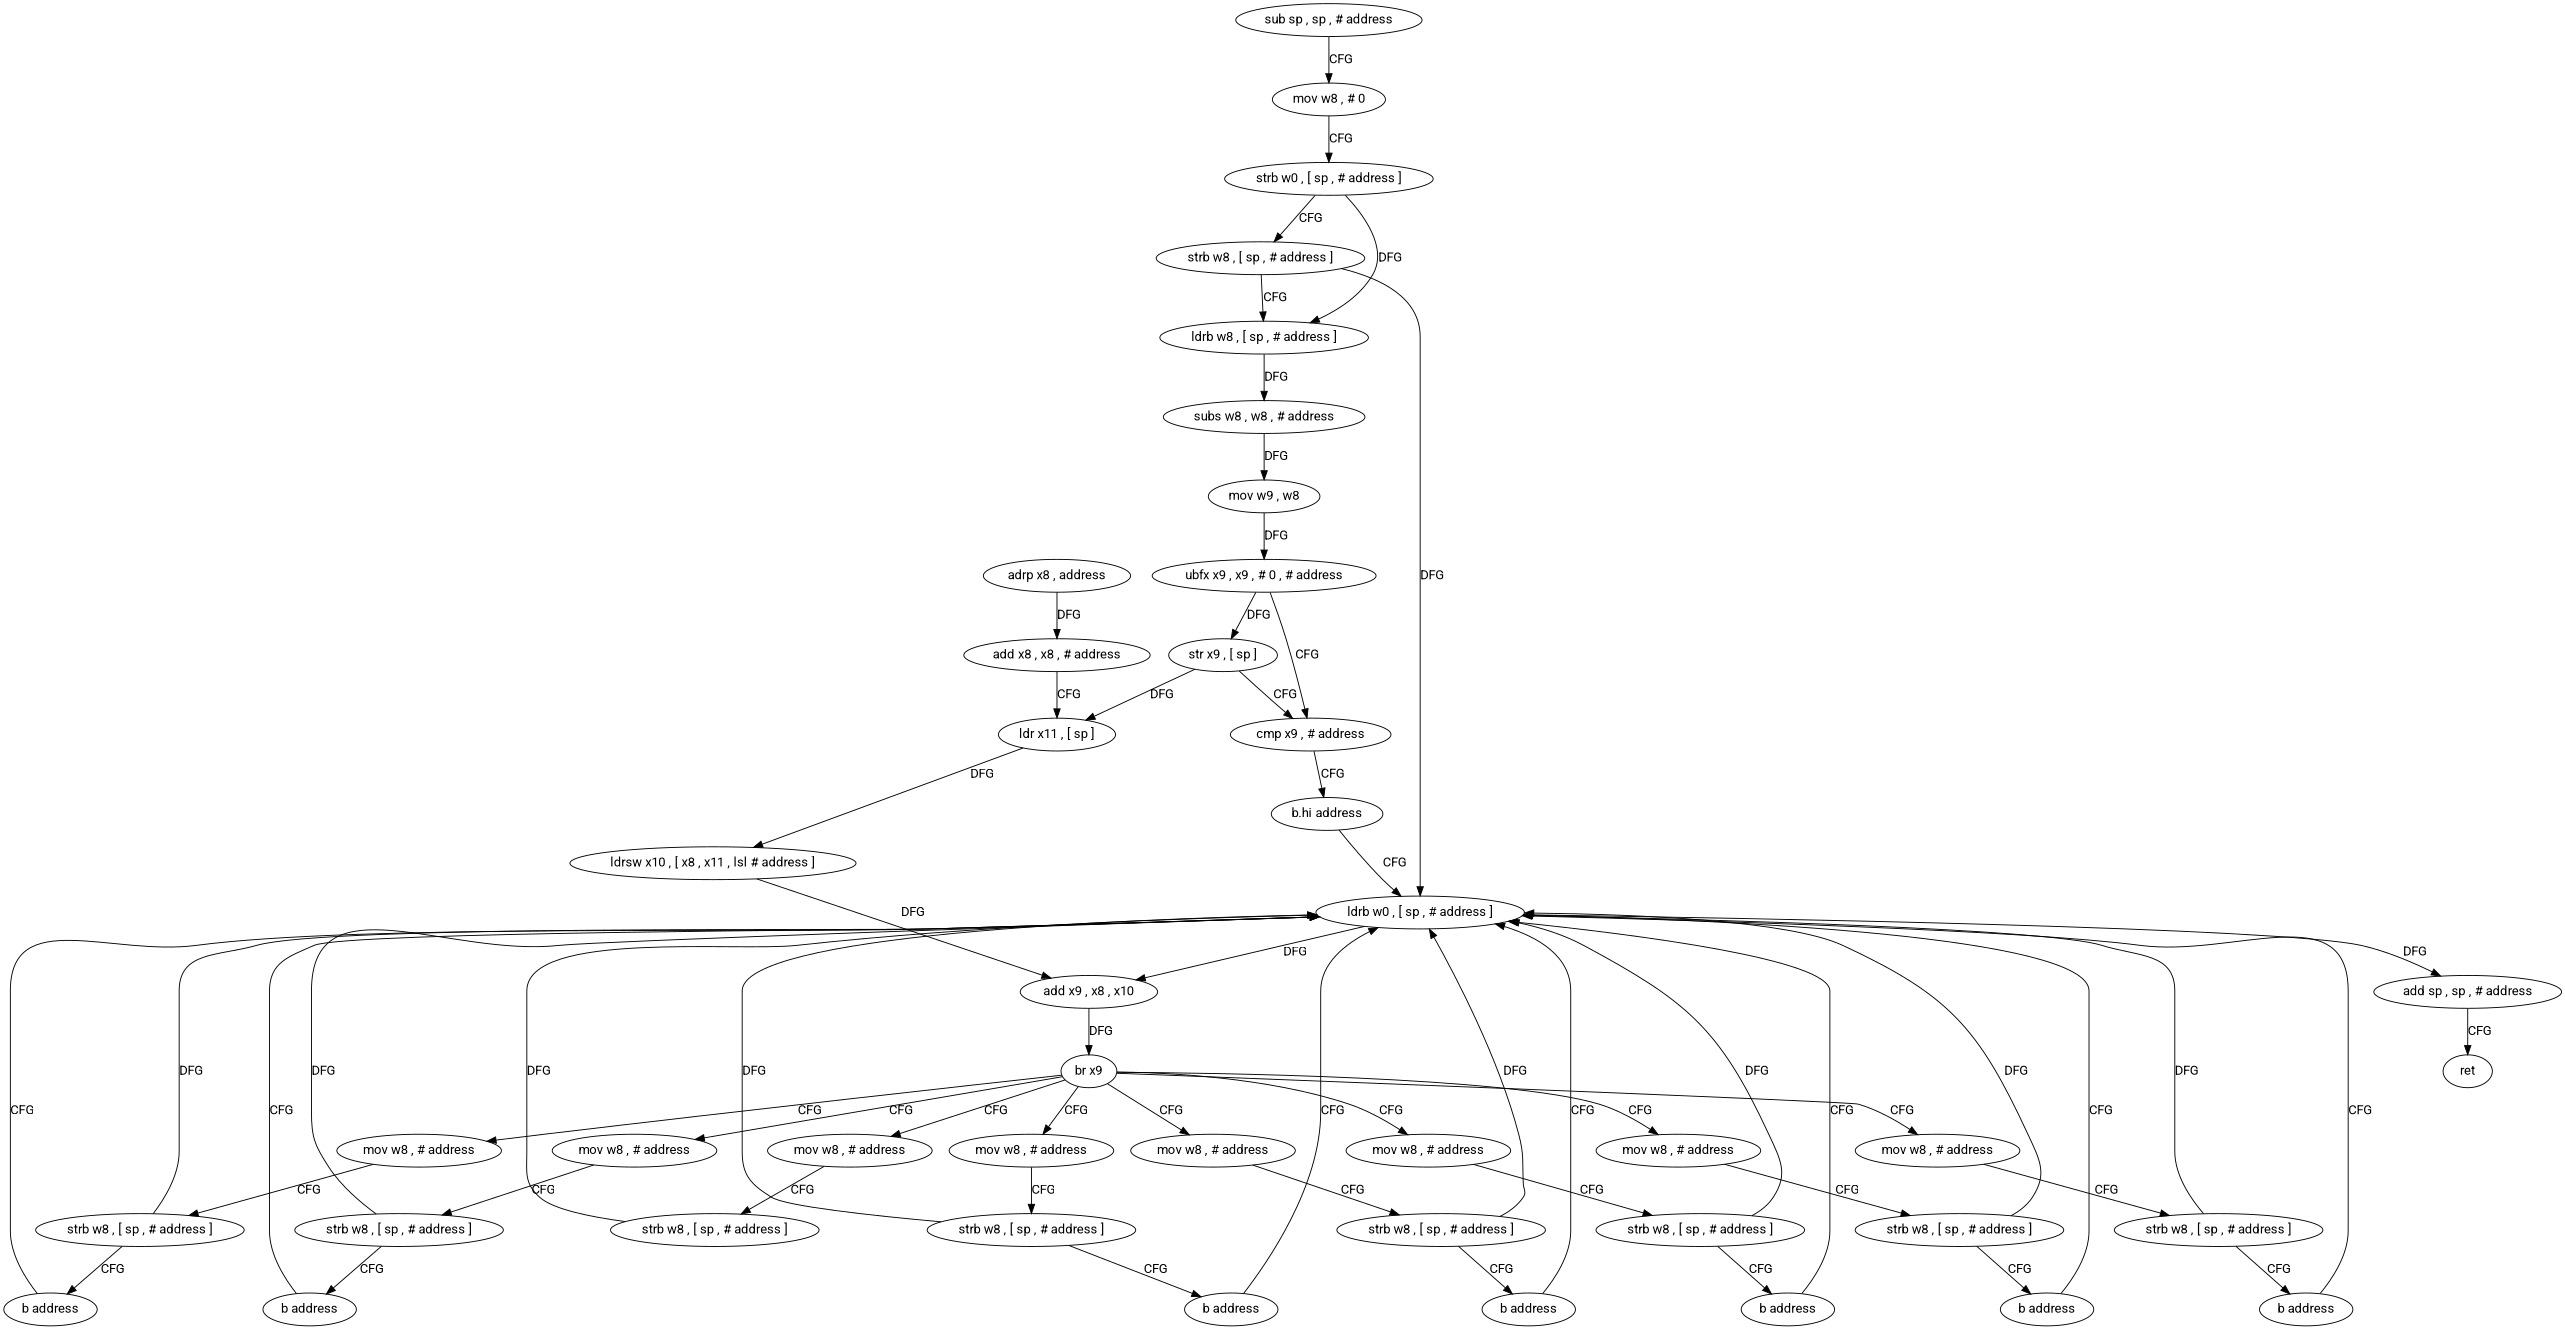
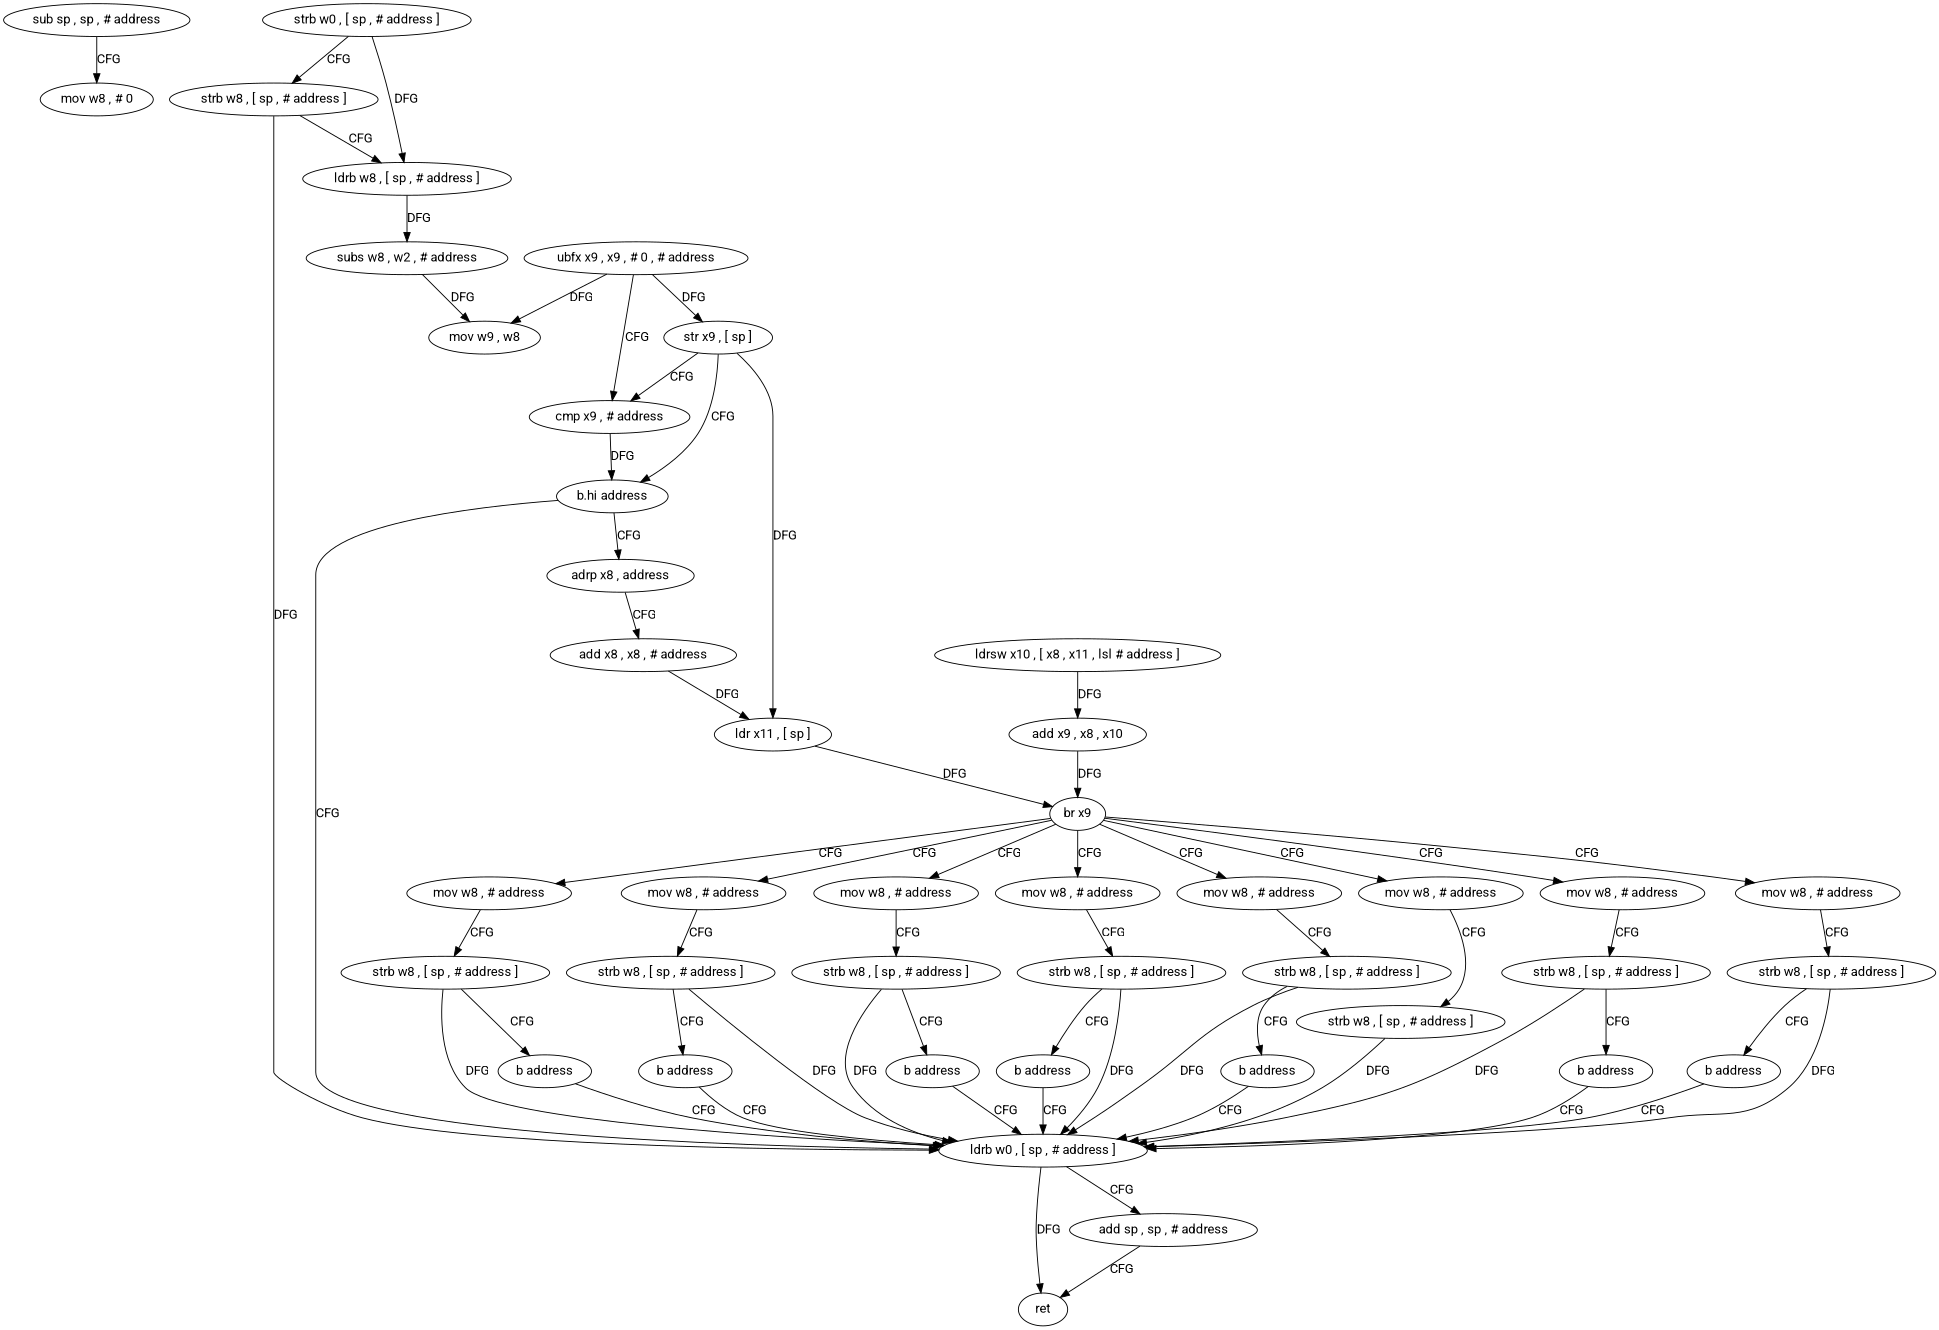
edge "mov w8 , # 0" -> "strb w0 , [ sp , # address ]": removed, label "CFG"
node "subs w8 , w8 , # address": label "subs w8 , w8 , # address" -> "subs w8 , w2 , # address"
edge "str x9 , [ sp ]" -> "b.hi address": added, label "CFG"
edge "b.hi address" -> "adrp x8 , address": added, label "CFG"
edge "mov w9 , w8" -> "ubfx x9 , x9 , # 0 , # address": reversed
edge "adrp x8 , address" -> "add x8 , x8 , # address": label "DFG" -> "CFG"
edge "add x8 , x8 , # address" -> "ldr x11 , [ sp ]": label "CFG" -> "DFG"
edge "cmp x9 , # address" -> "b.hi address": label "CFG" -> "DFG"
edge "ldr x11 , [ sp ]" -> "ldrsw x10 , [ x8 , x11 , lsl # address ]": now "ldr x11 , [ sp ]" -> "br x9"
edge "ldrb w0 , [ sp , # address ]" -> "add x9 , x8 , x10": now "ldrb w0 , [ sp , # address ]" -> "ret"
edge "ldrb w0 , [ sp , # address ]" -> "add sp , sp , # address": label "DFG" -> "CFG"
